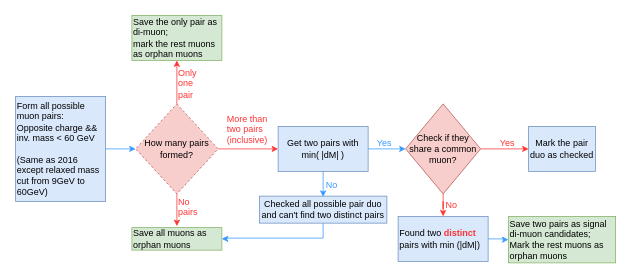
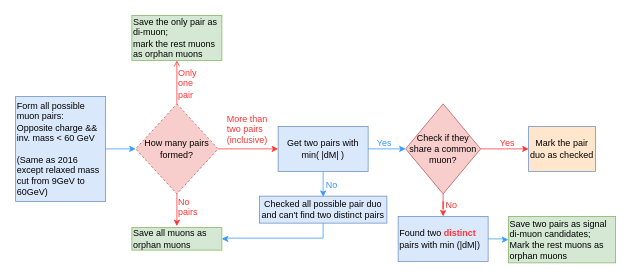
edge "How many pairs formed?" -> "Save the only pair as di-muon; mark the rest muons as orphan muons": arrowhead classic -> open
node "Mark the pair duo as checked": fillcolor #dae8fc -> #ffe6cc
